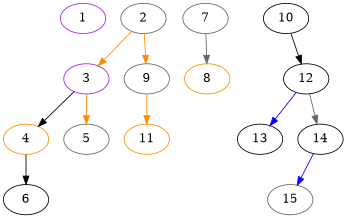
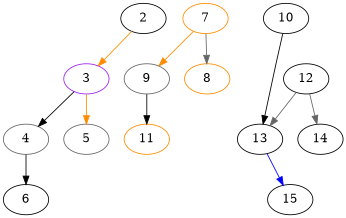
node "1": removed
node "2": color gray40 -> black
node "7": color gray40 -> darkorange
edge "2" -> "9": now "7" -> "9"
edge "10" -> "12": now "10" -> "13"
edge "9" -> "11": color darkorange -> black
edge "12" -> "13": color blue -> gray40
node "4": color darkorange -> gray40
edge "14" -> "15": now "13" -> "15"
node "15": color gray40 -> black
